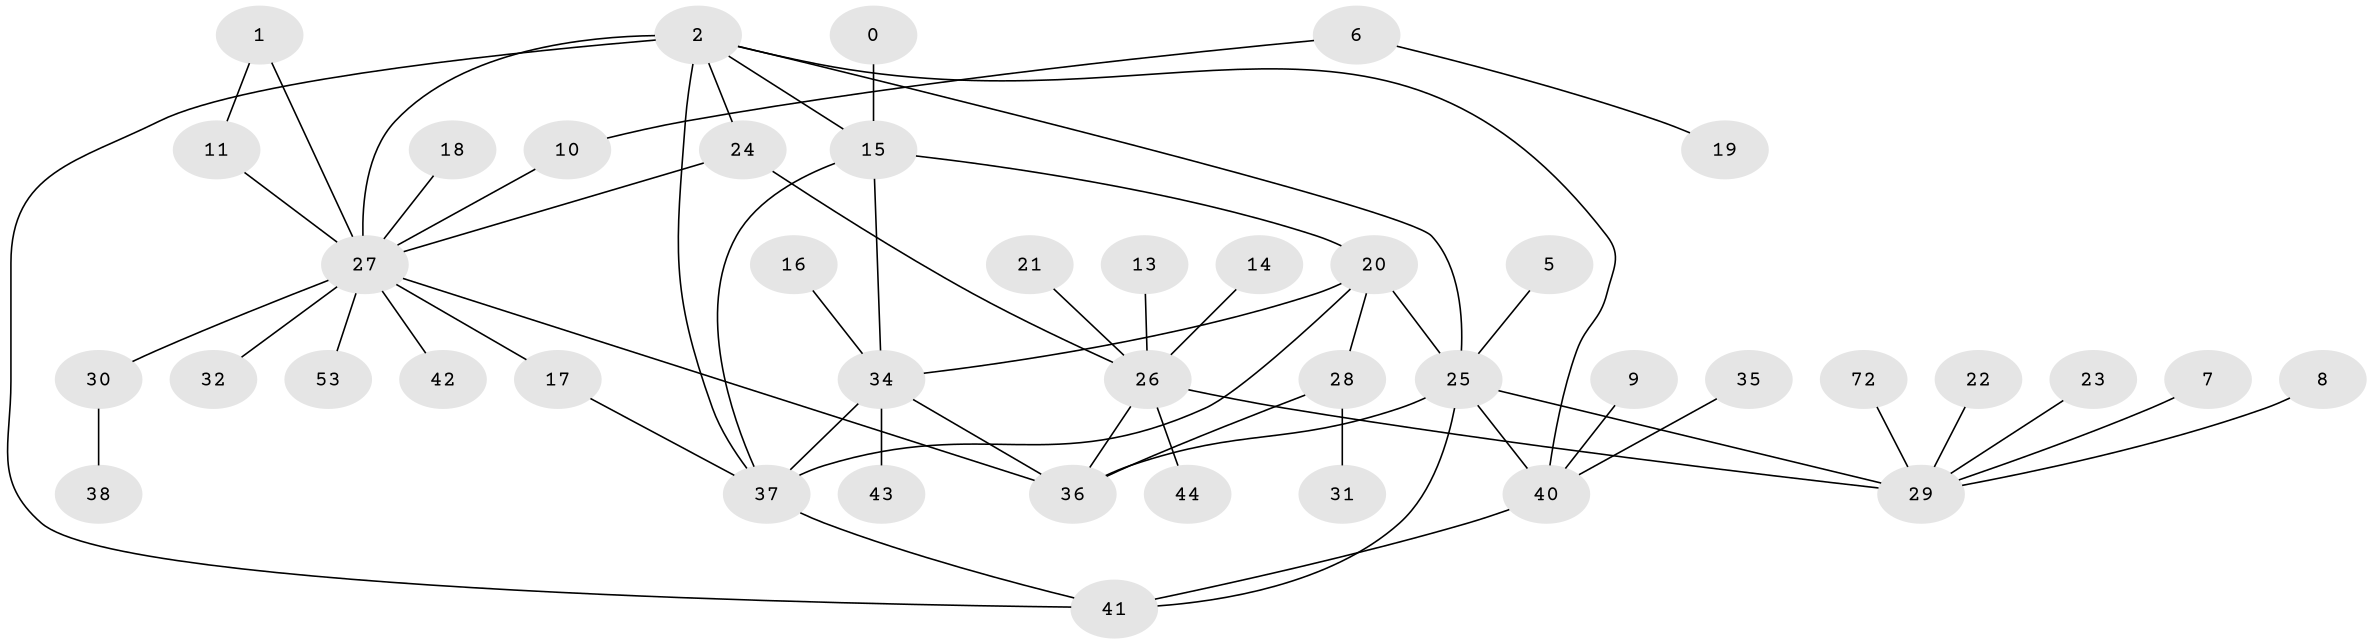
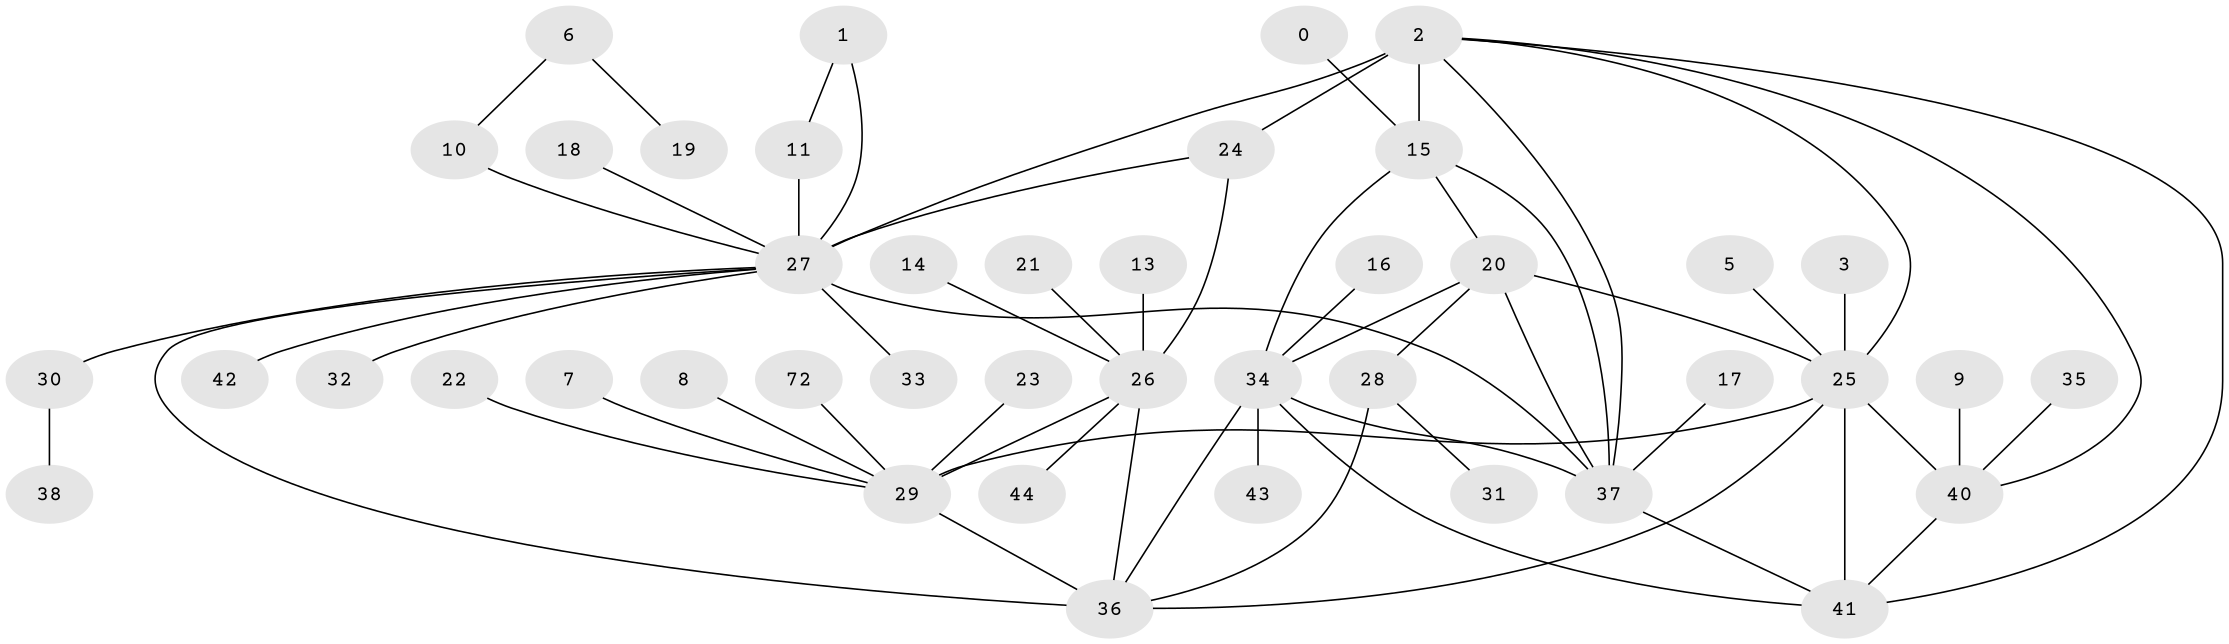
node "3": added
edge "27" -- "17": now "27" -- "37"
node "53": label "53" -> "33"
edge "29" -- "36": added
edge "34" -- "41": added
